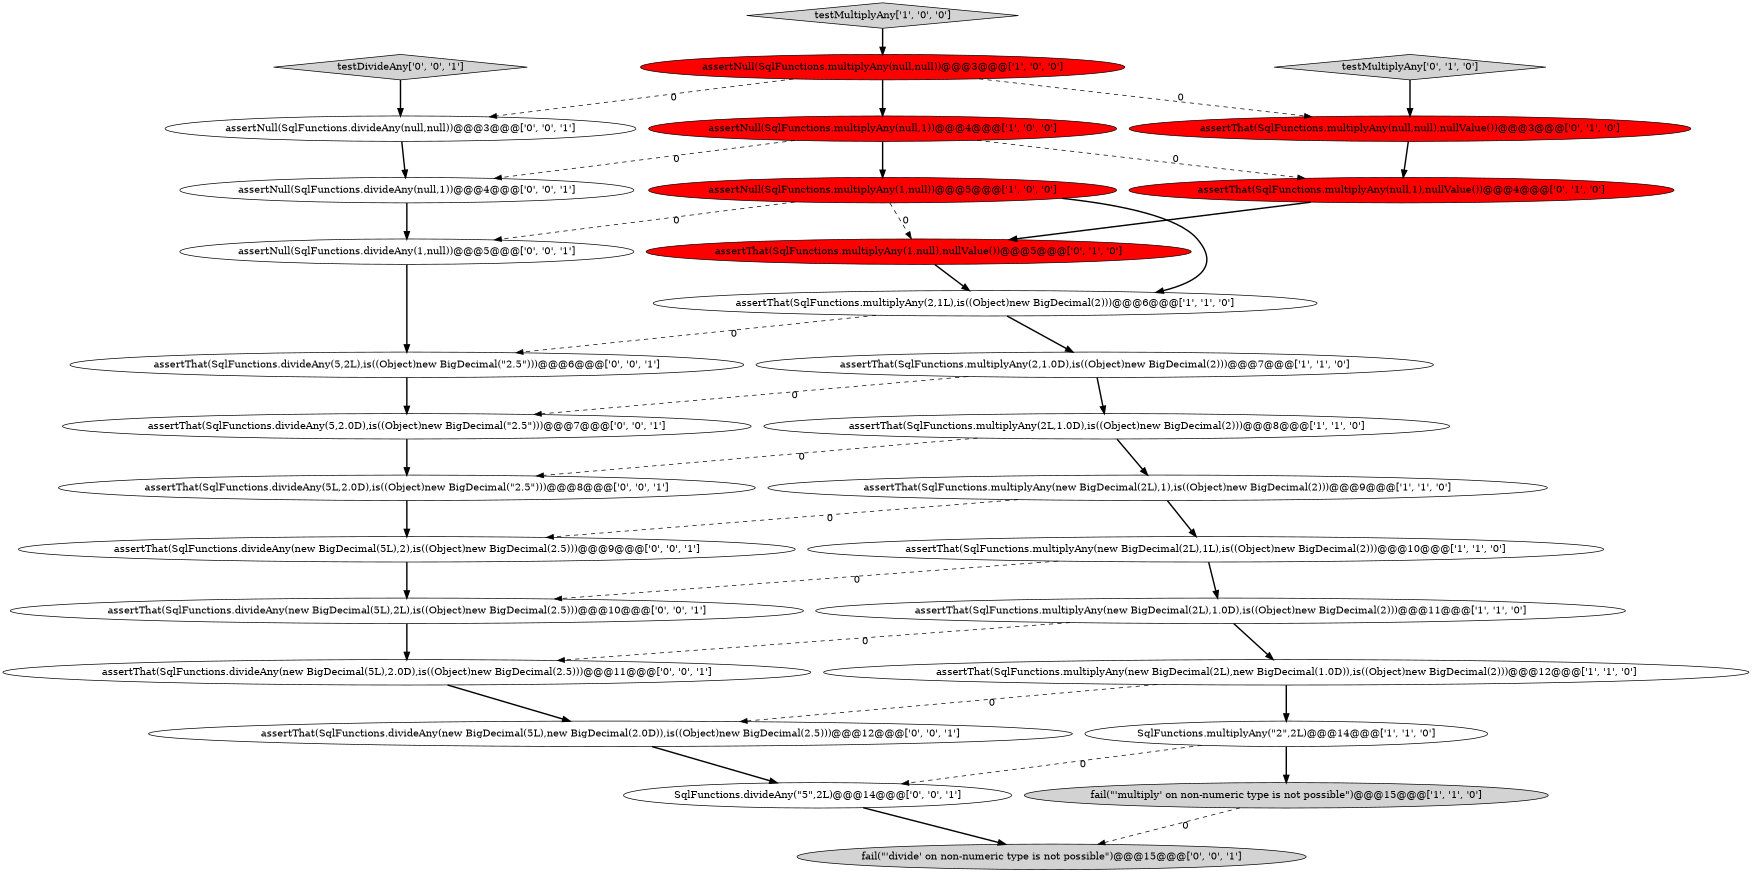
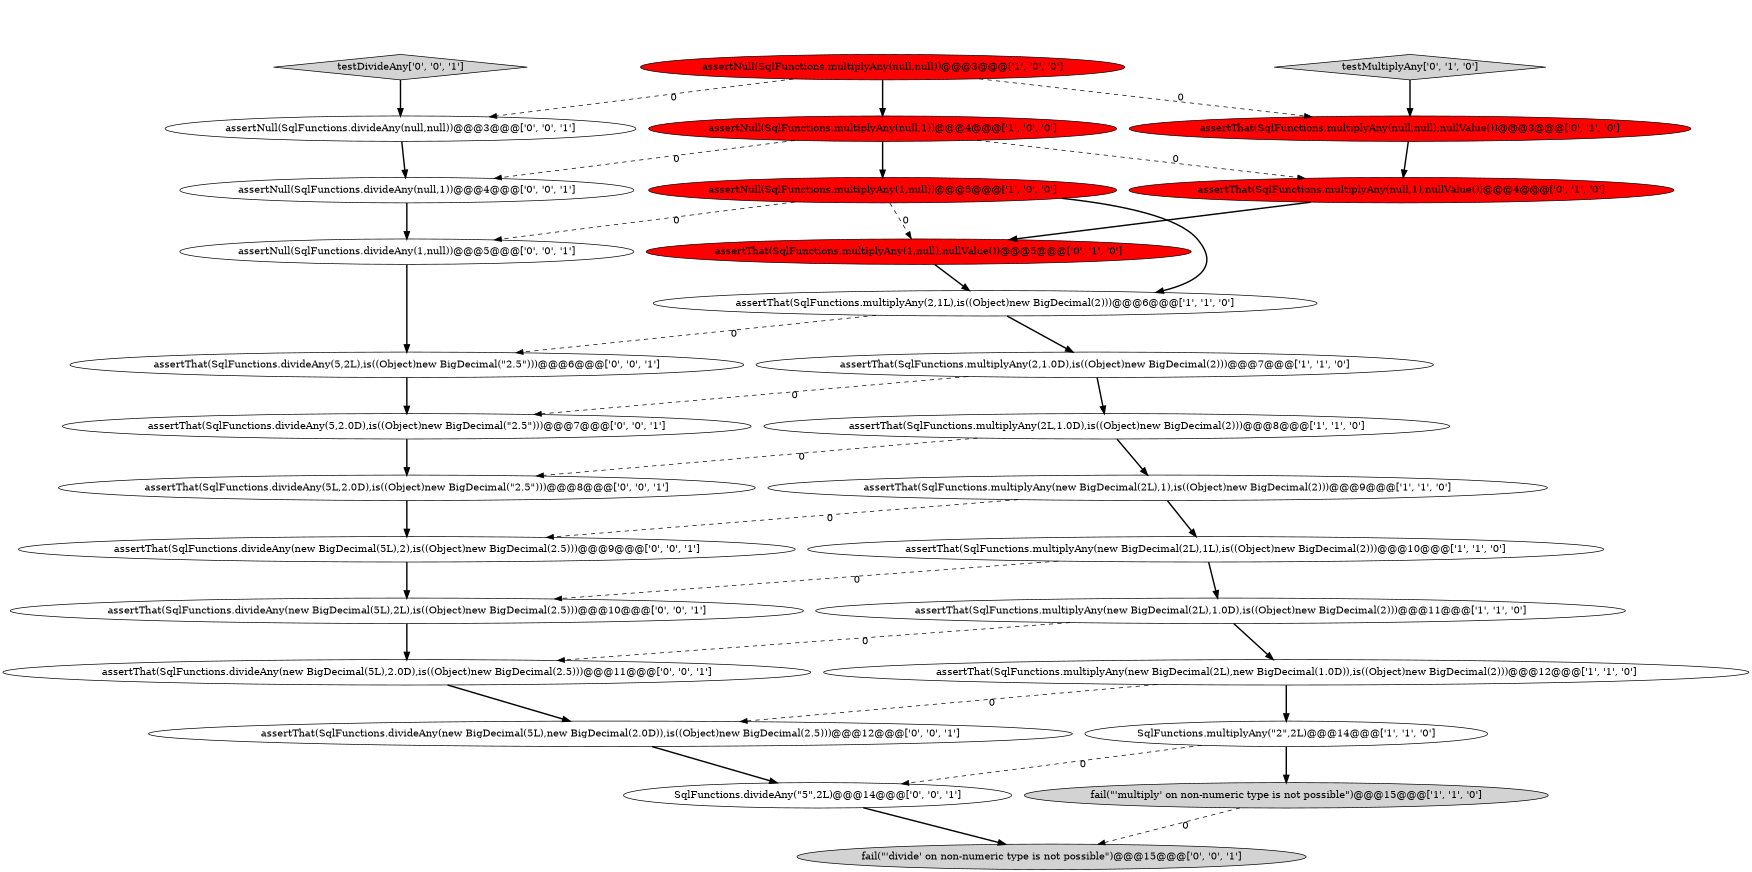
node "testMultiplyAny['1', '0', '0']": removed
